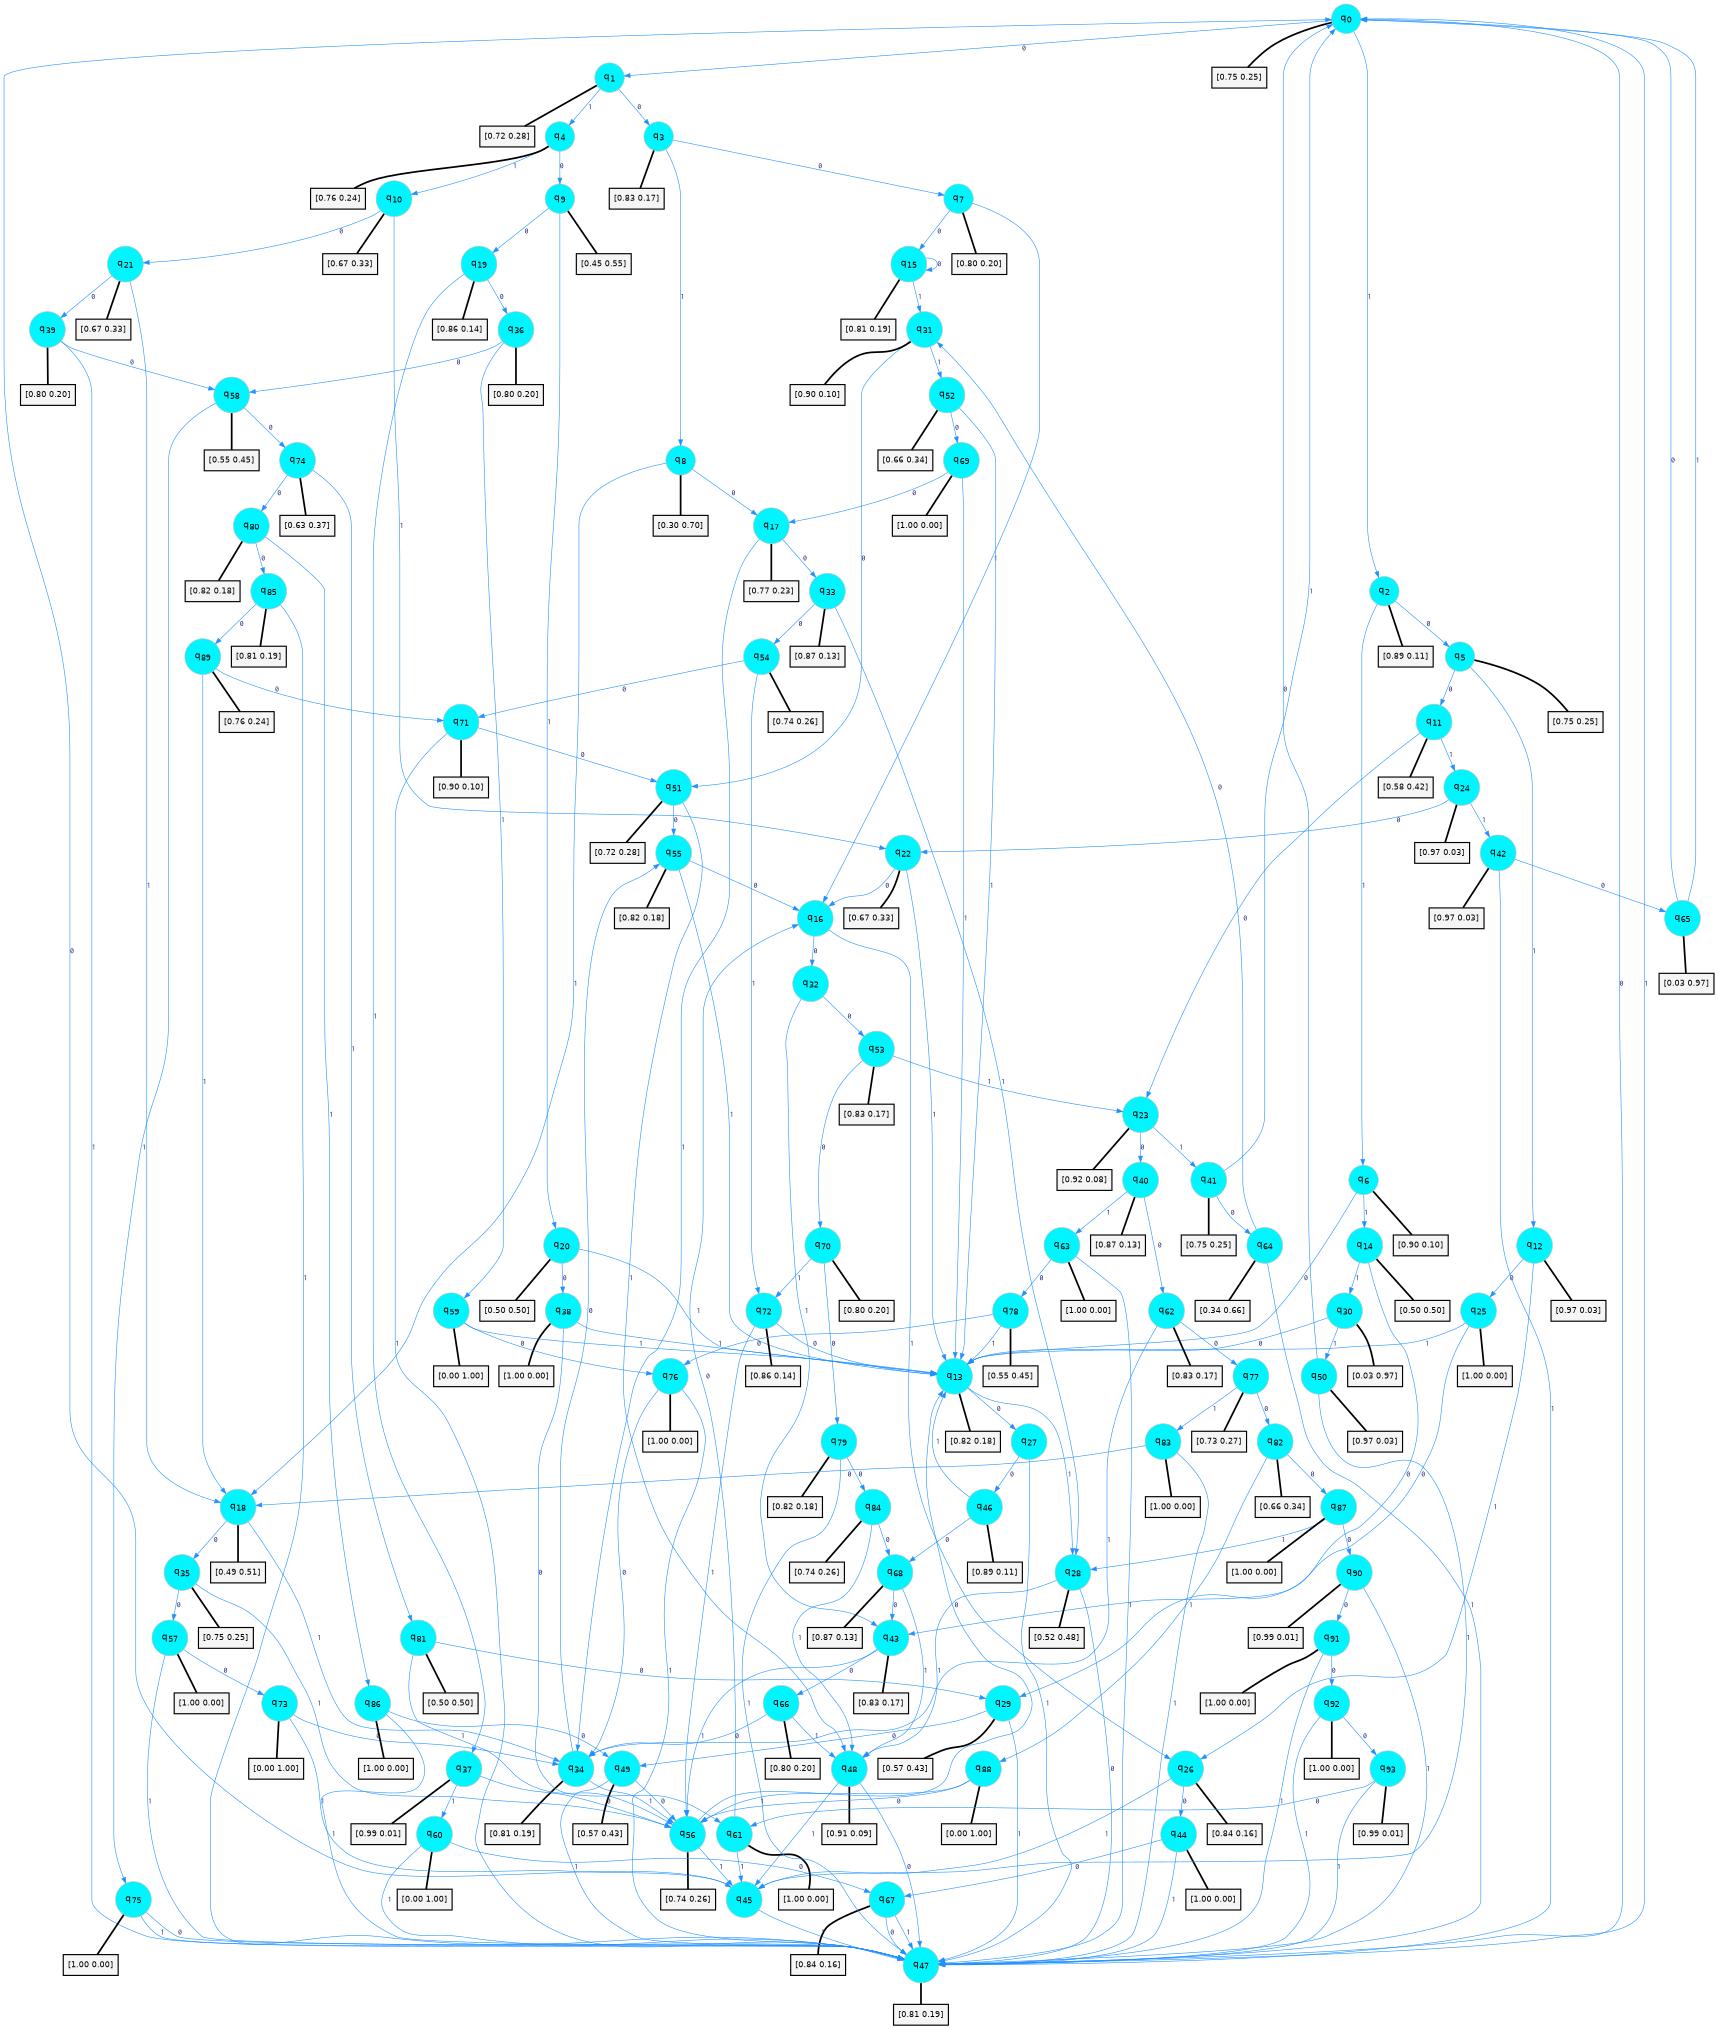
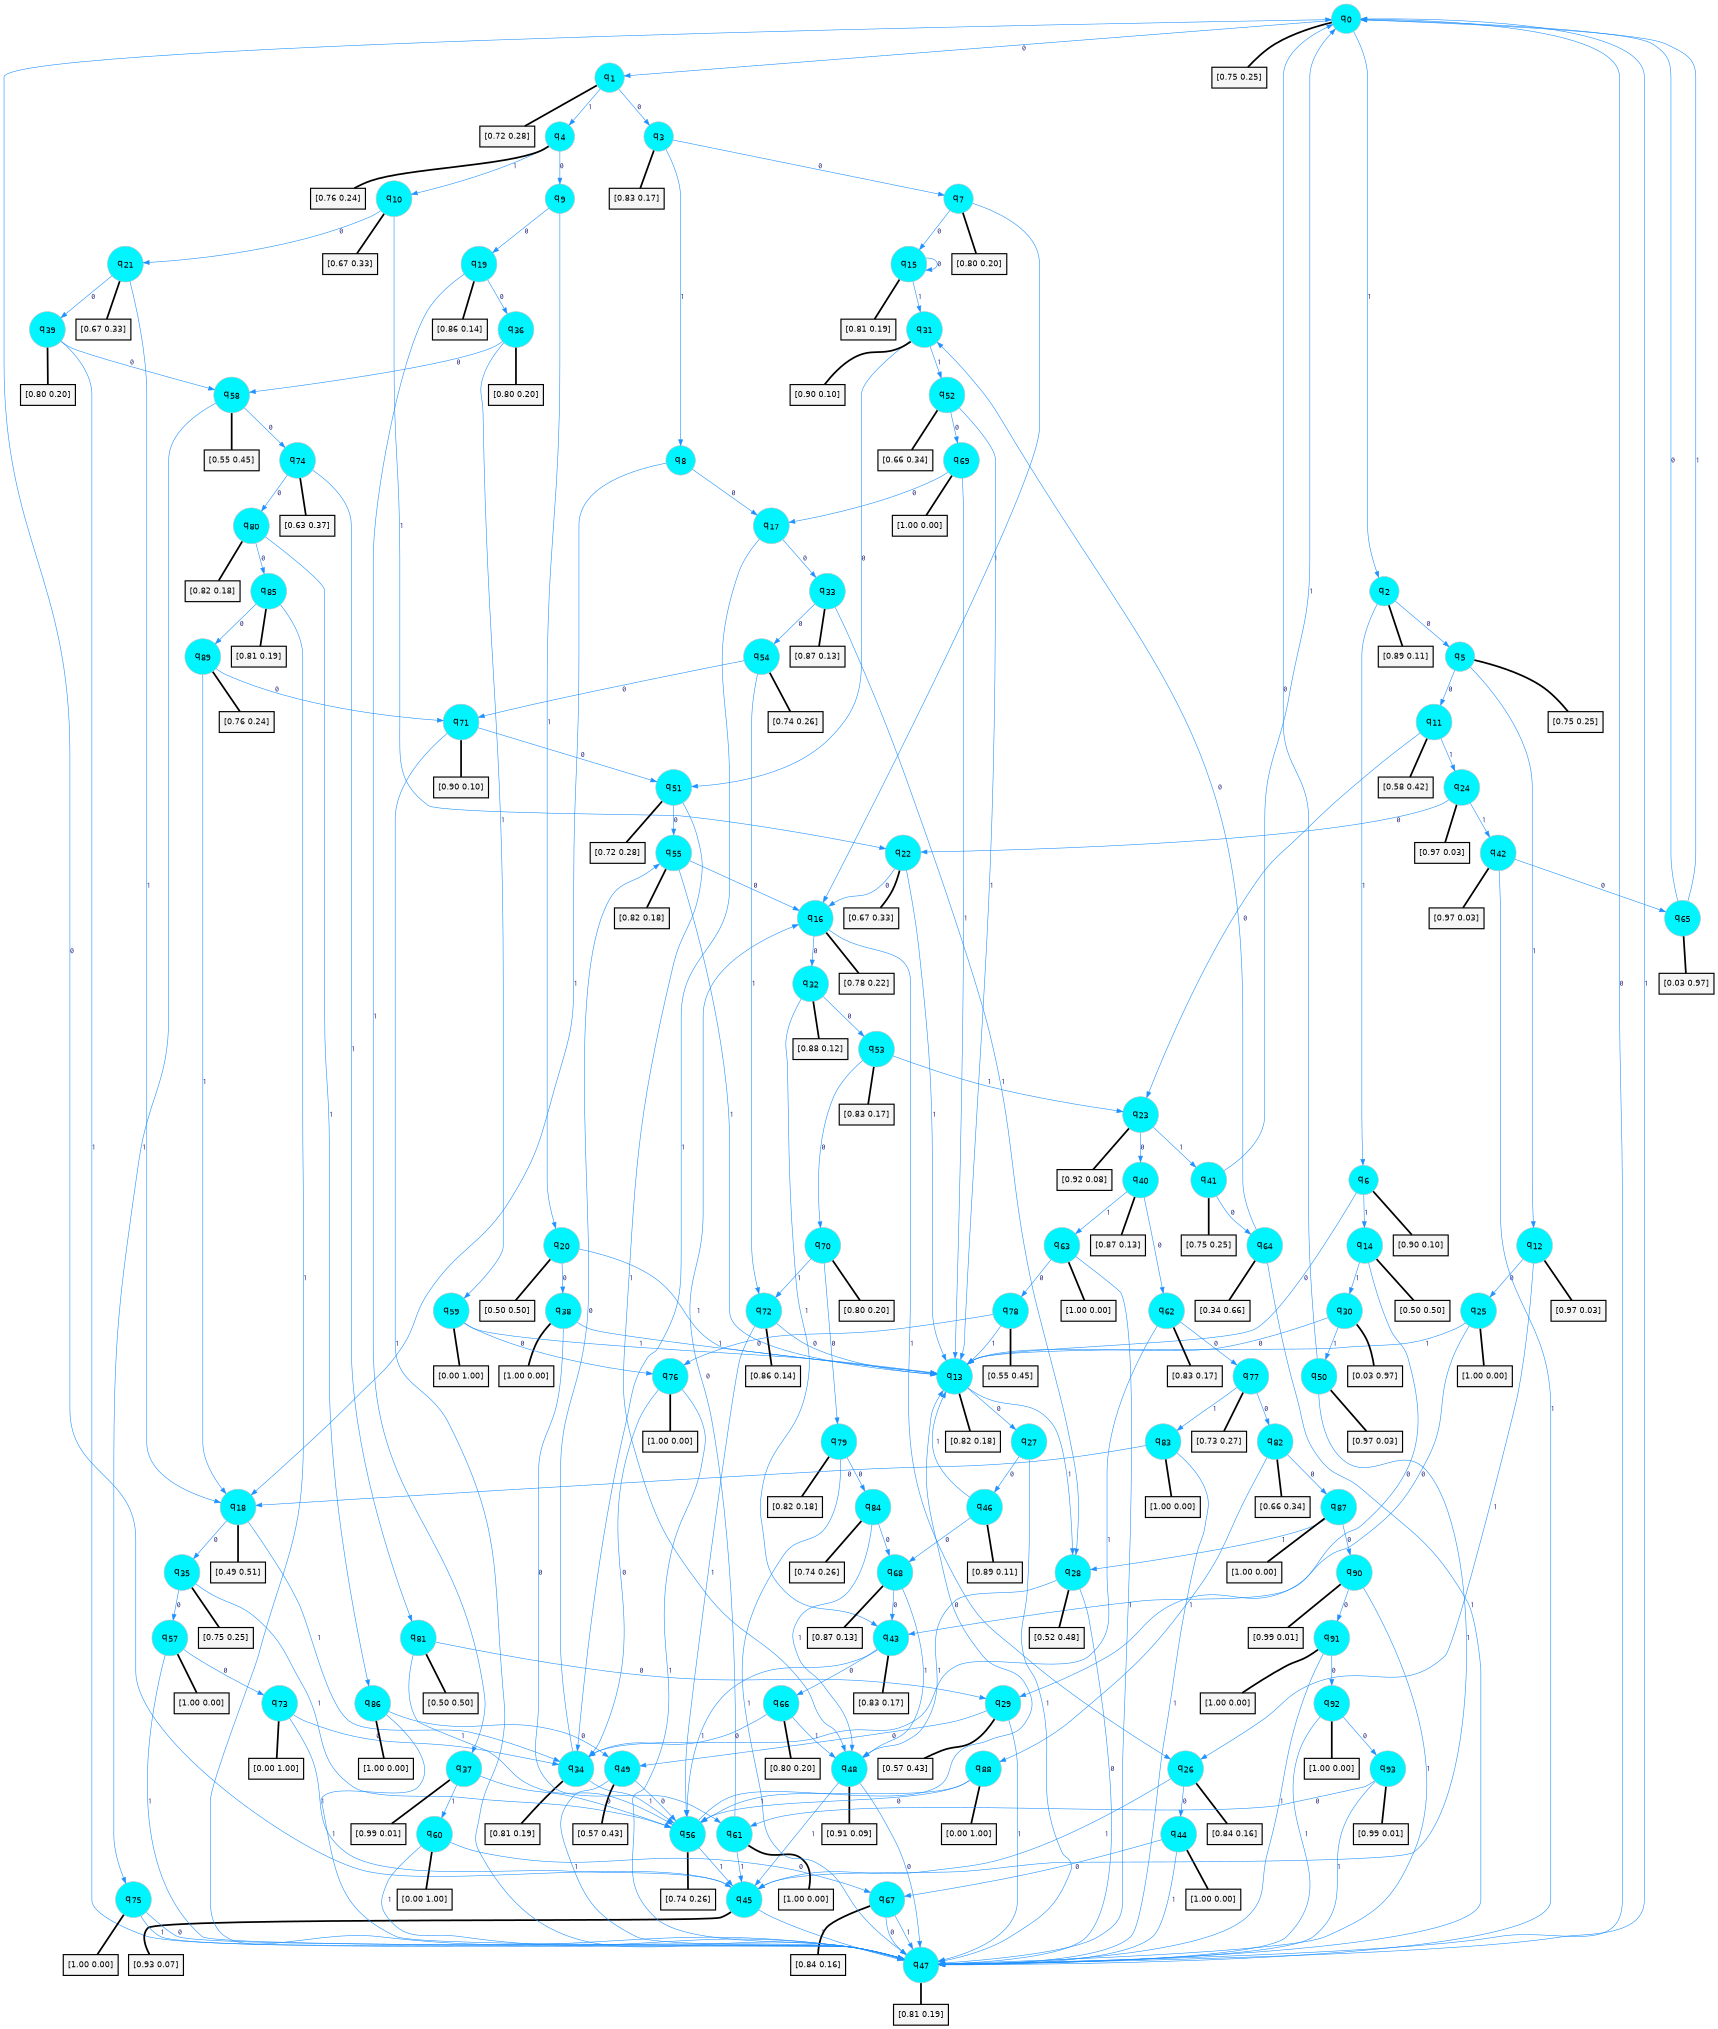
node "[0.45 0.55]": removed
node "[0.30 0.70]": removed
node "[0.77 0.23]": removed
node "[0.78 0.22]": added
node "[0.88 0.12]": added
node "[0.93 0.07]": added
